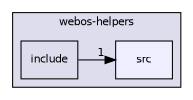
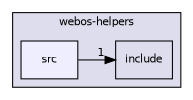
edge "include" -> "src": reversed
